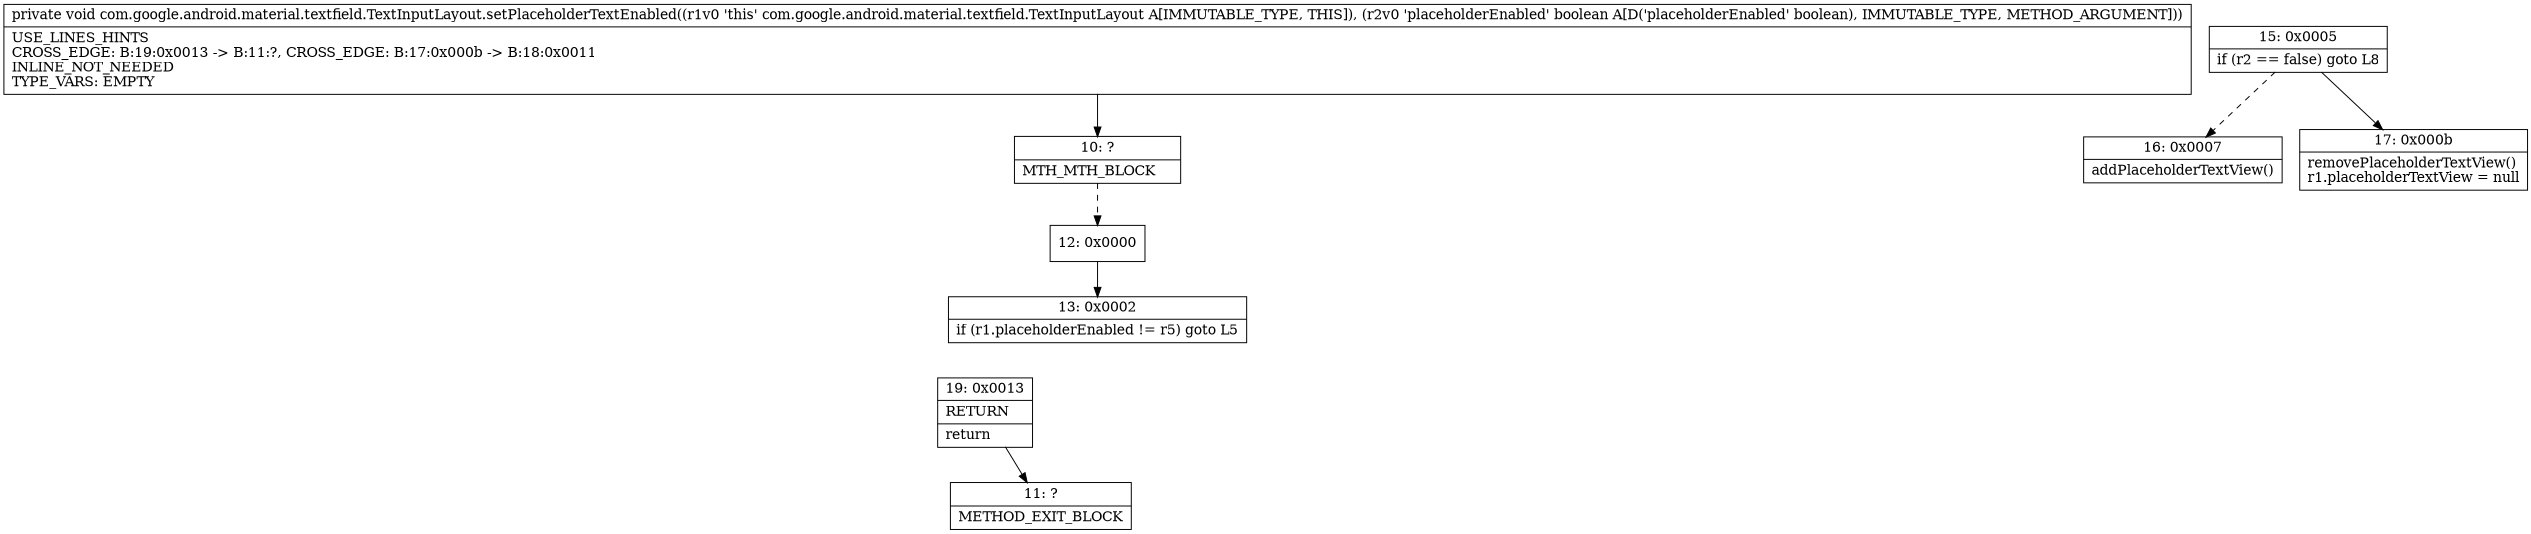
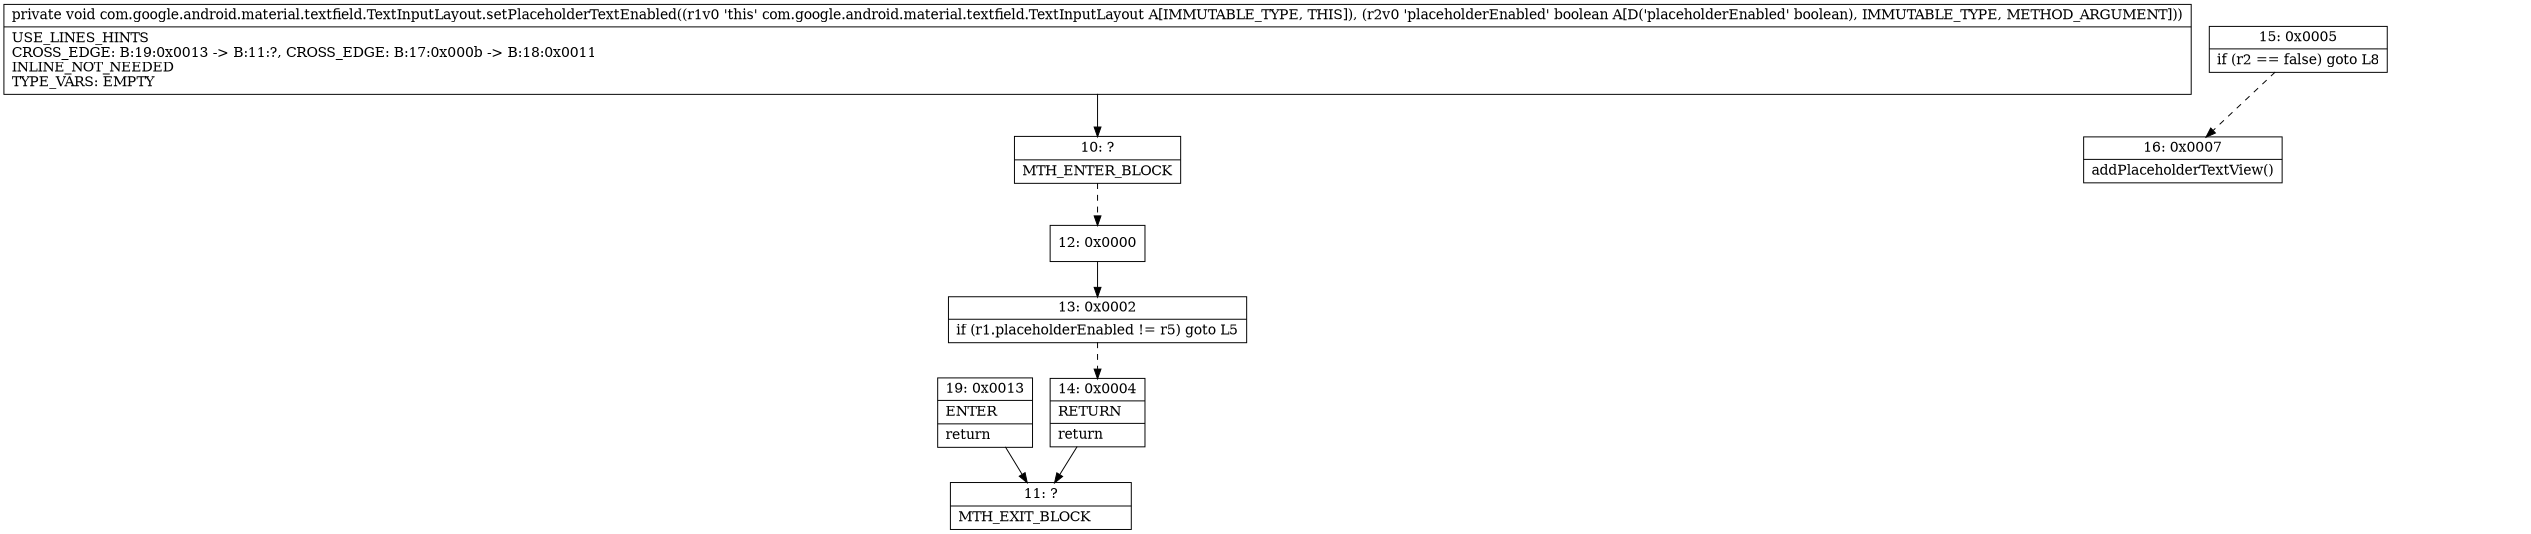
node "17: 0x000b": removed
node "10: ?": text "MTH_MTH_BLOCK" -> "MTH_ENTER_BLOCK"
node "19: 0x0013": text "RETURN" -> "ENTER"
node "14: 0x0004": added
node "11: ?": text "METHOD_EXIT_BLOCK" -> "MTH_EXIT_BLOCK"
